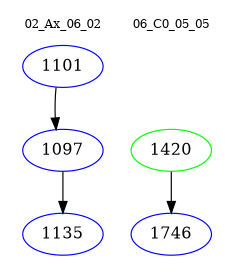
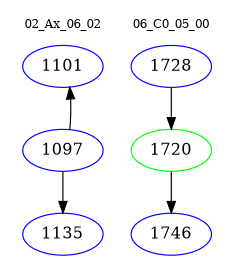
cluster "06_C0_05_05": label "06_C0_05_05" -> "06_C0_05_00"
node "1728": added
edge "1101" -> "1097": reversed
node "1420": label "1420" -> "1720"
